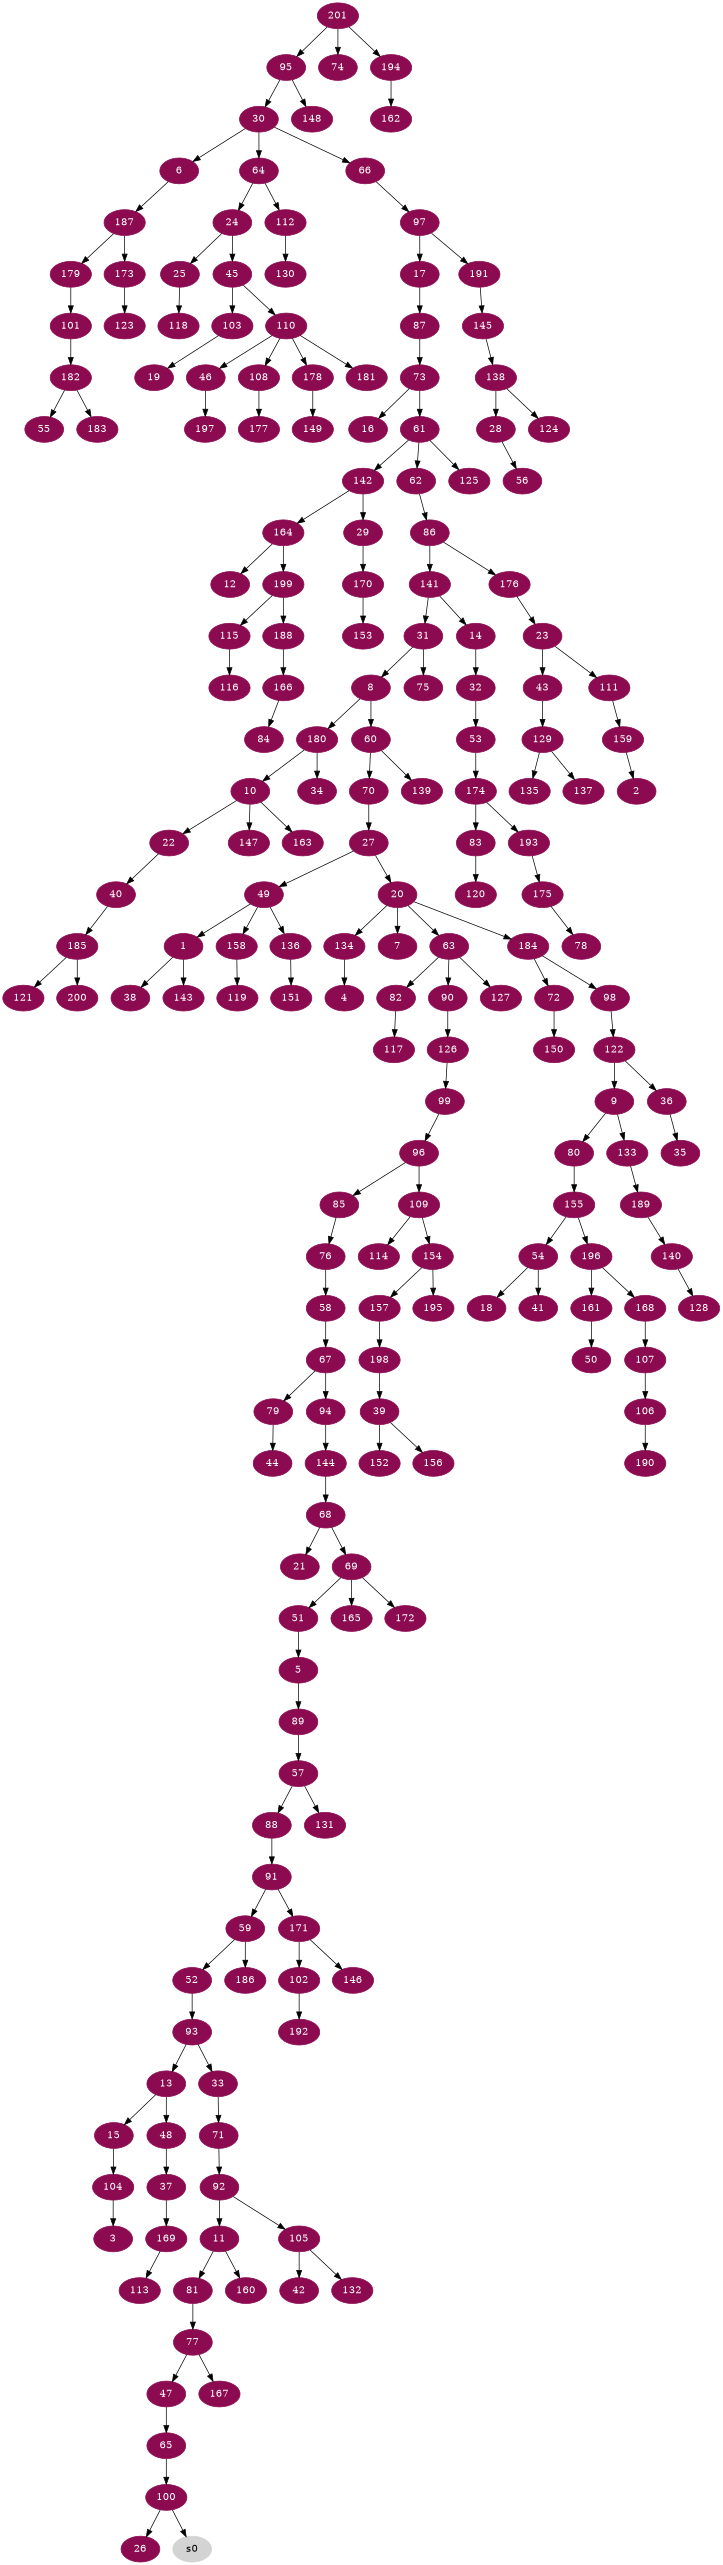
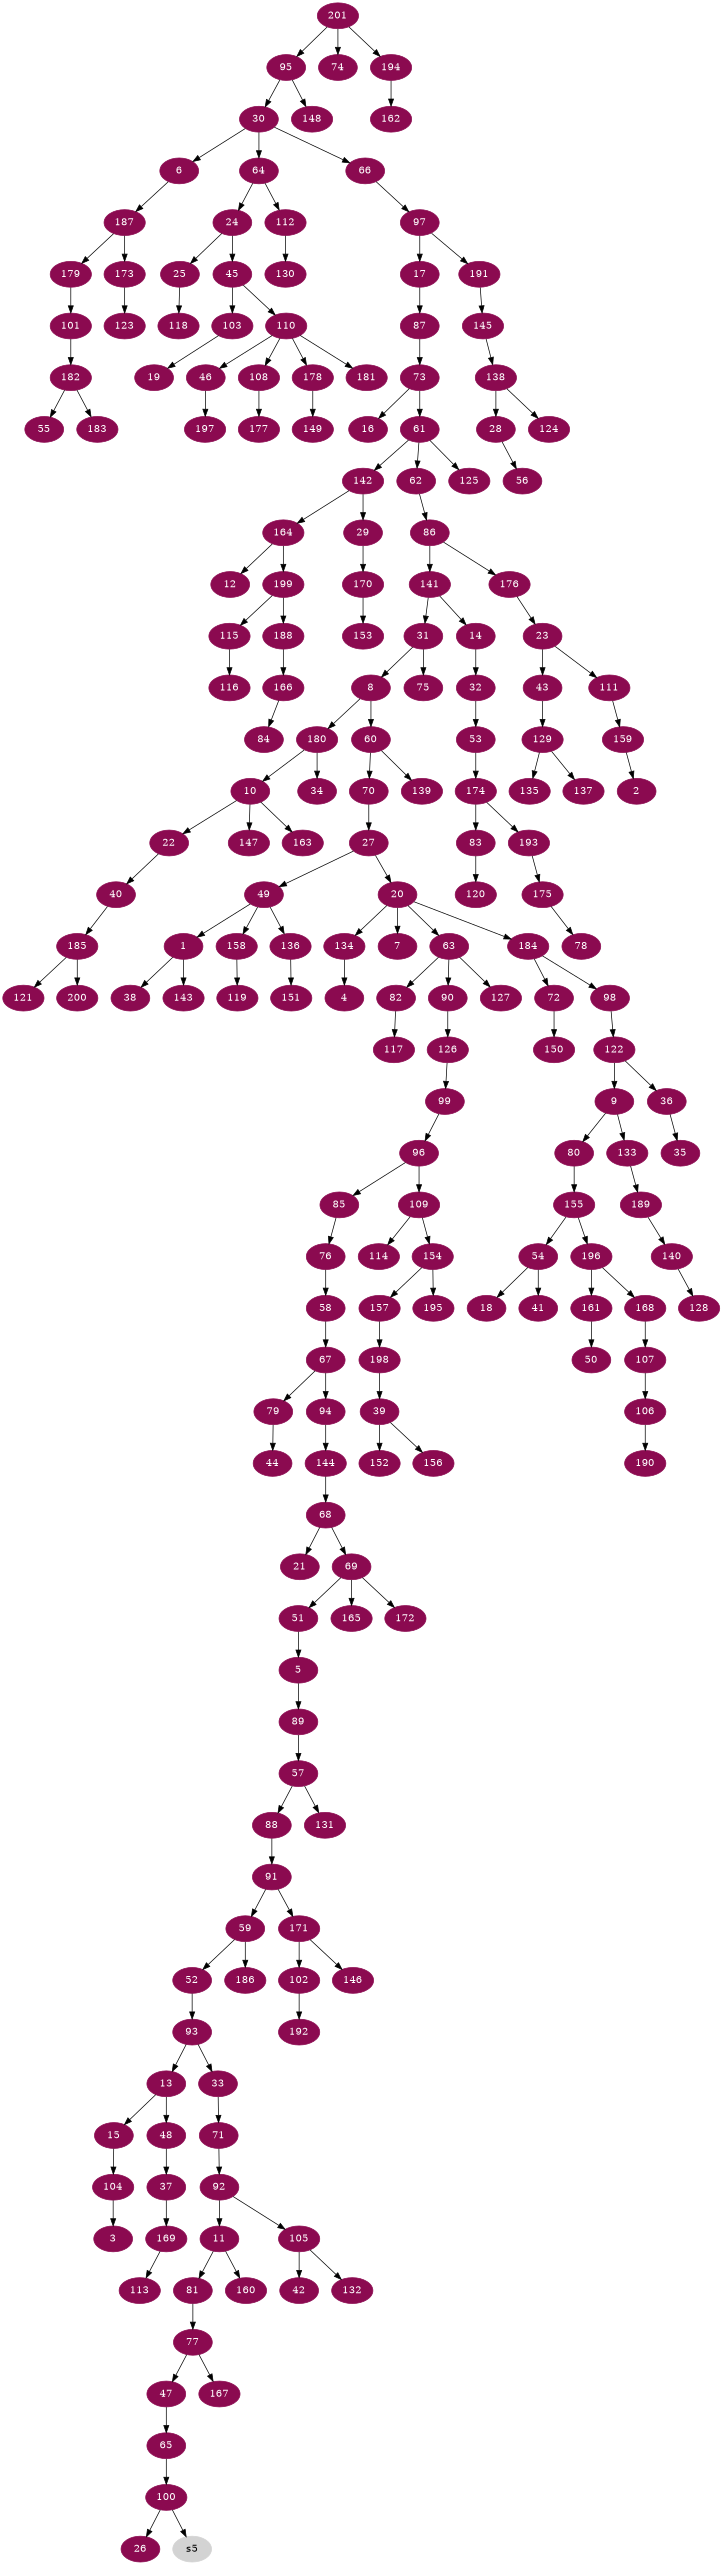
node "s0": label "s0" -> "s5"
